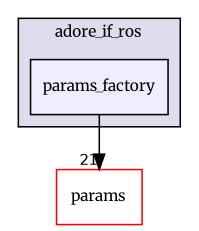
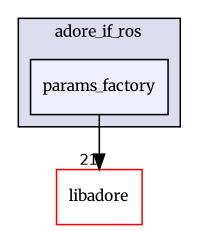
node "params": label "params" -> "libadore"
